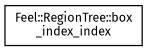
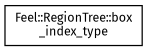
node "Feel::RegionTree::box _index_index": label "Feel::RegionTree::box _index_index" -> "Feel::RegionTree::box _index_type"
